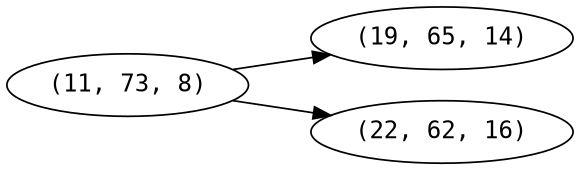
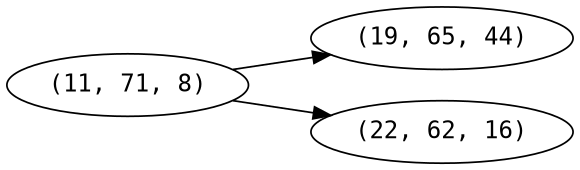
node "(19, 65, 14)": label "(19, 65, 14)" -> "(19, 65, 44)"
node "(11, 73, 8)": label "(11, 73, 8)" -> "(11, 71, 8)"
